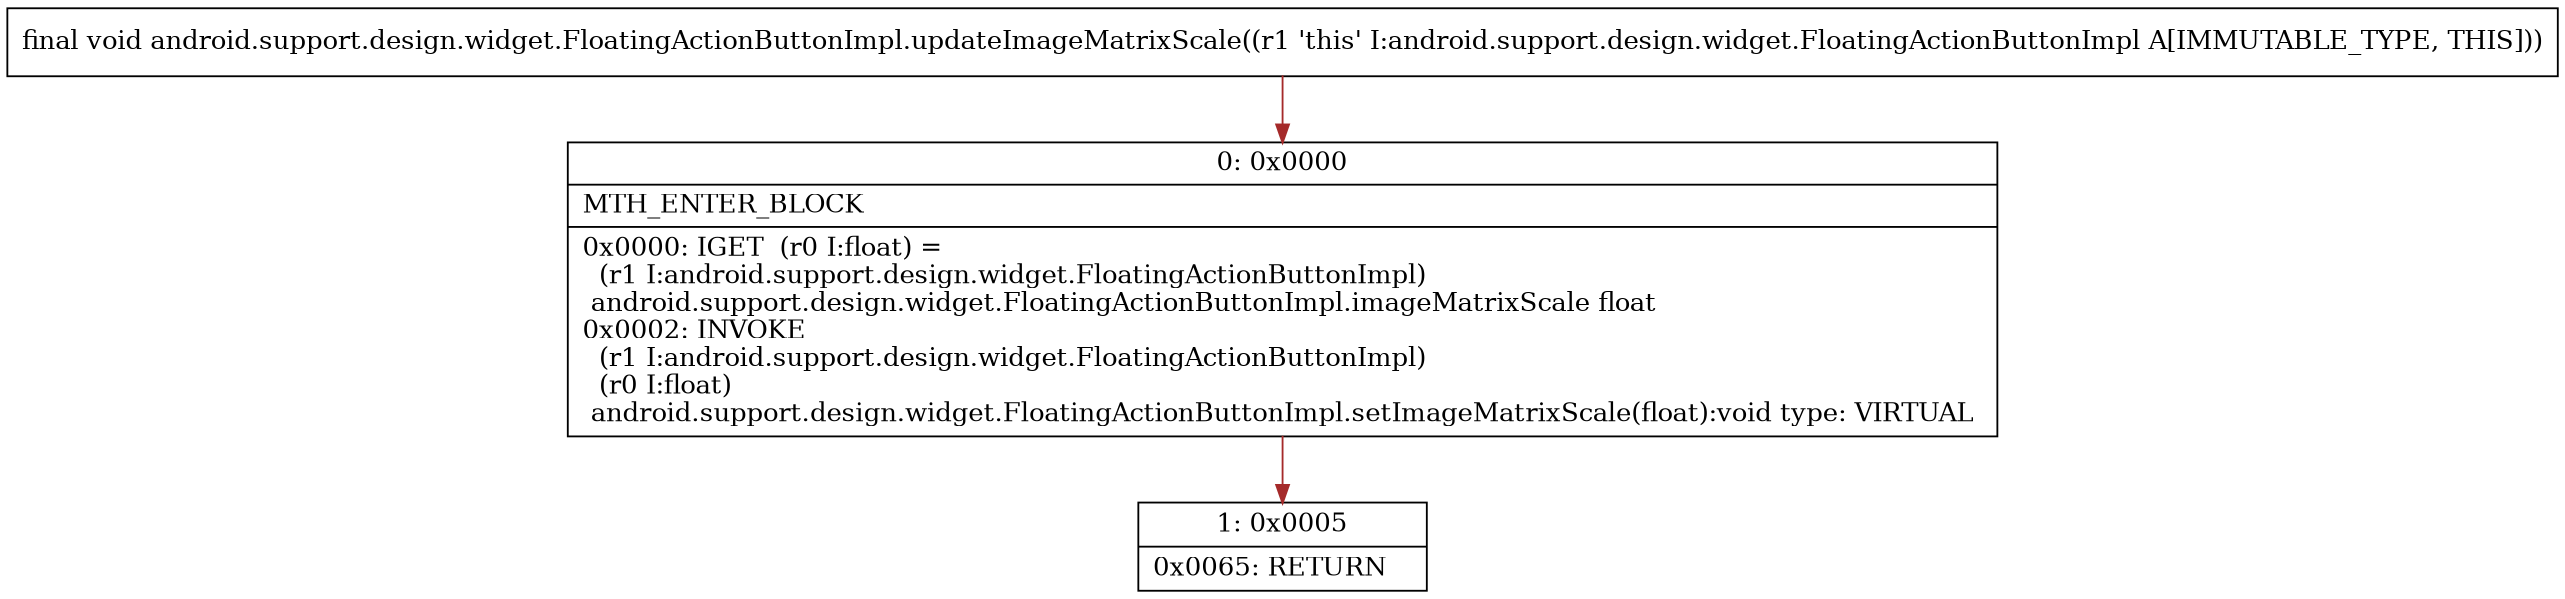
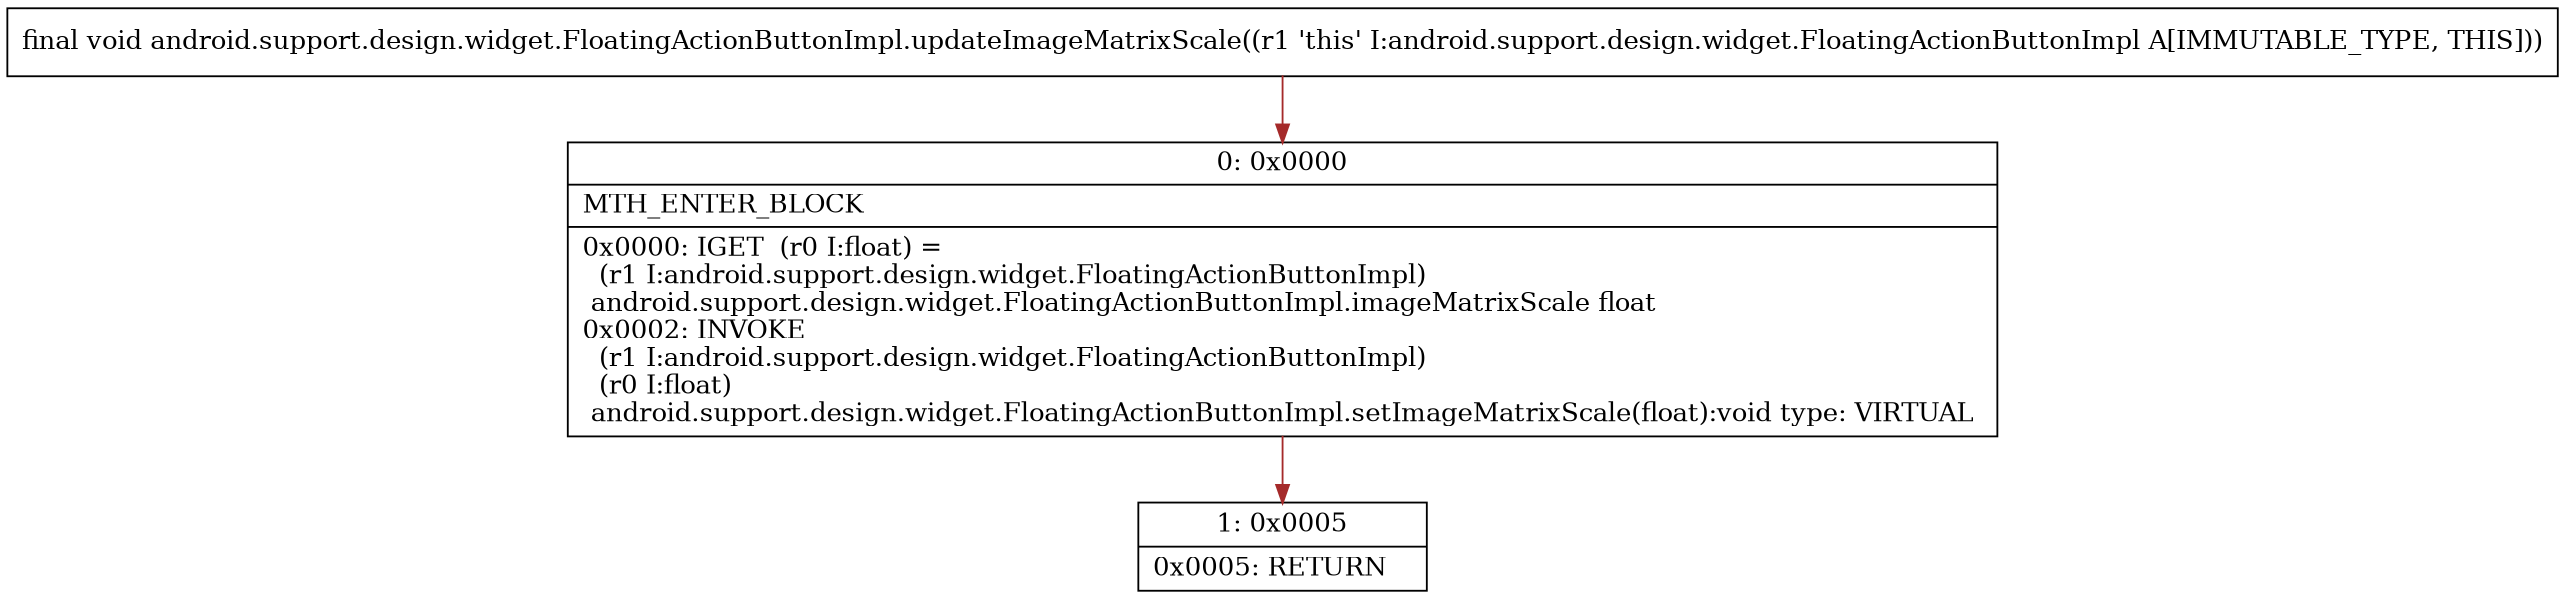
node "1: 0x0005": text "0x0065: RETURN" -> "0x0005: RETURN"
